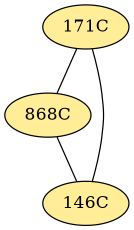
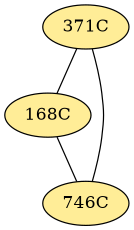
node "171C": label "171C" -> "371C"
node "868C": label "868C" -> "168C"
node "146C": label "146C" -> "746C"
